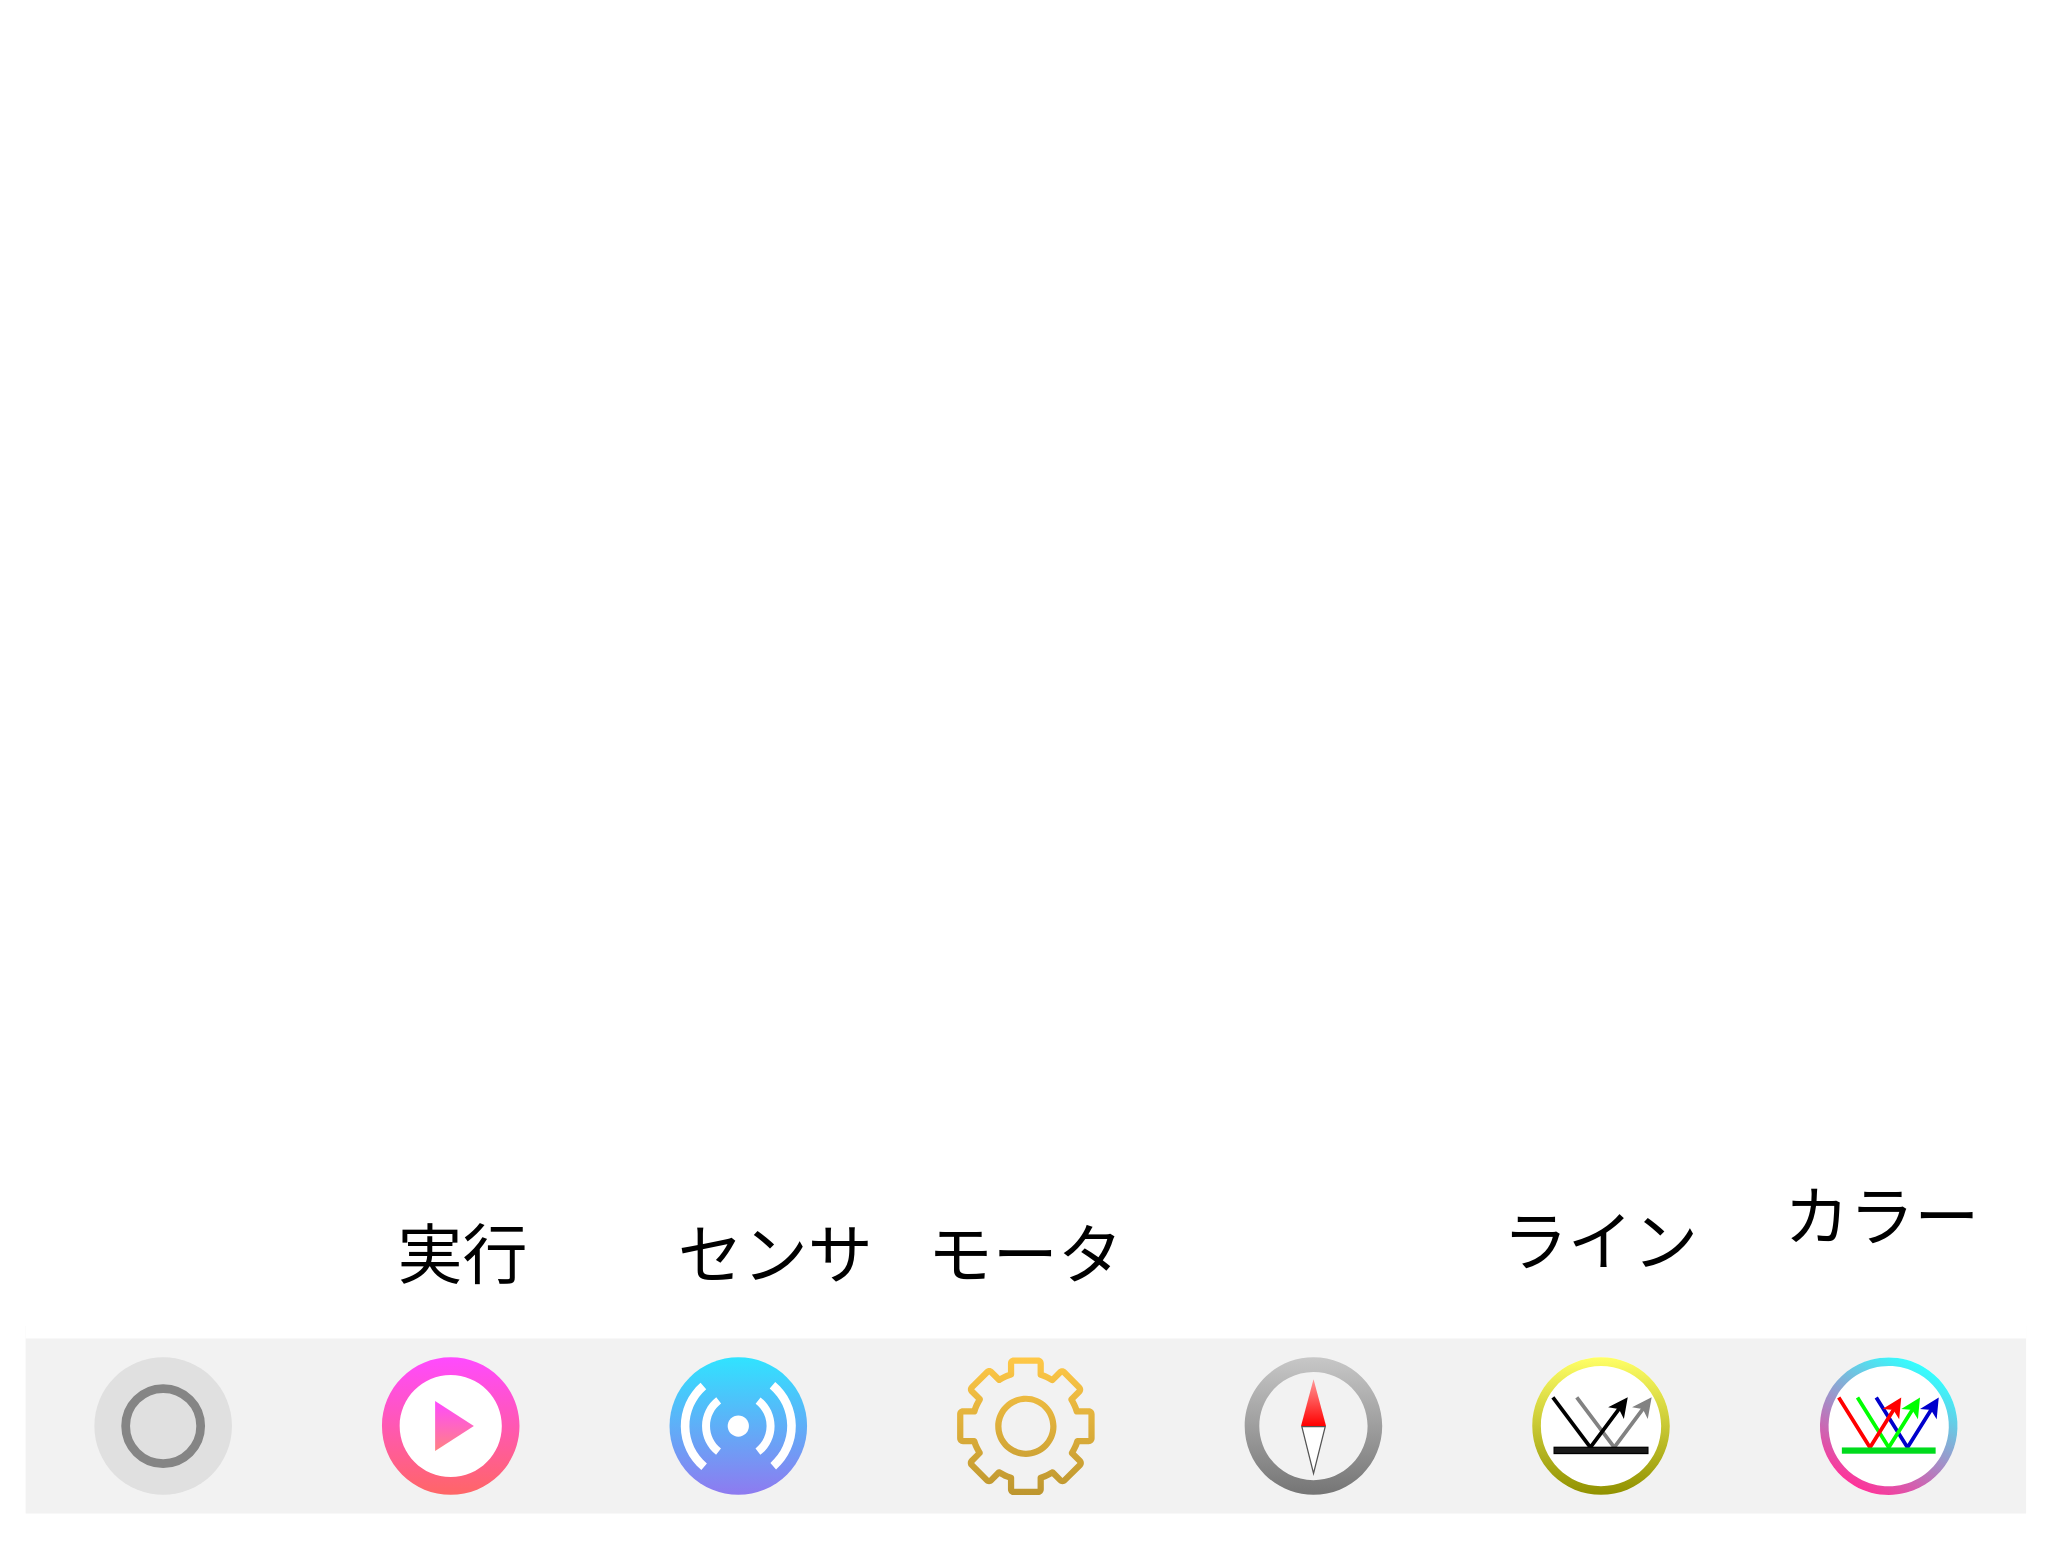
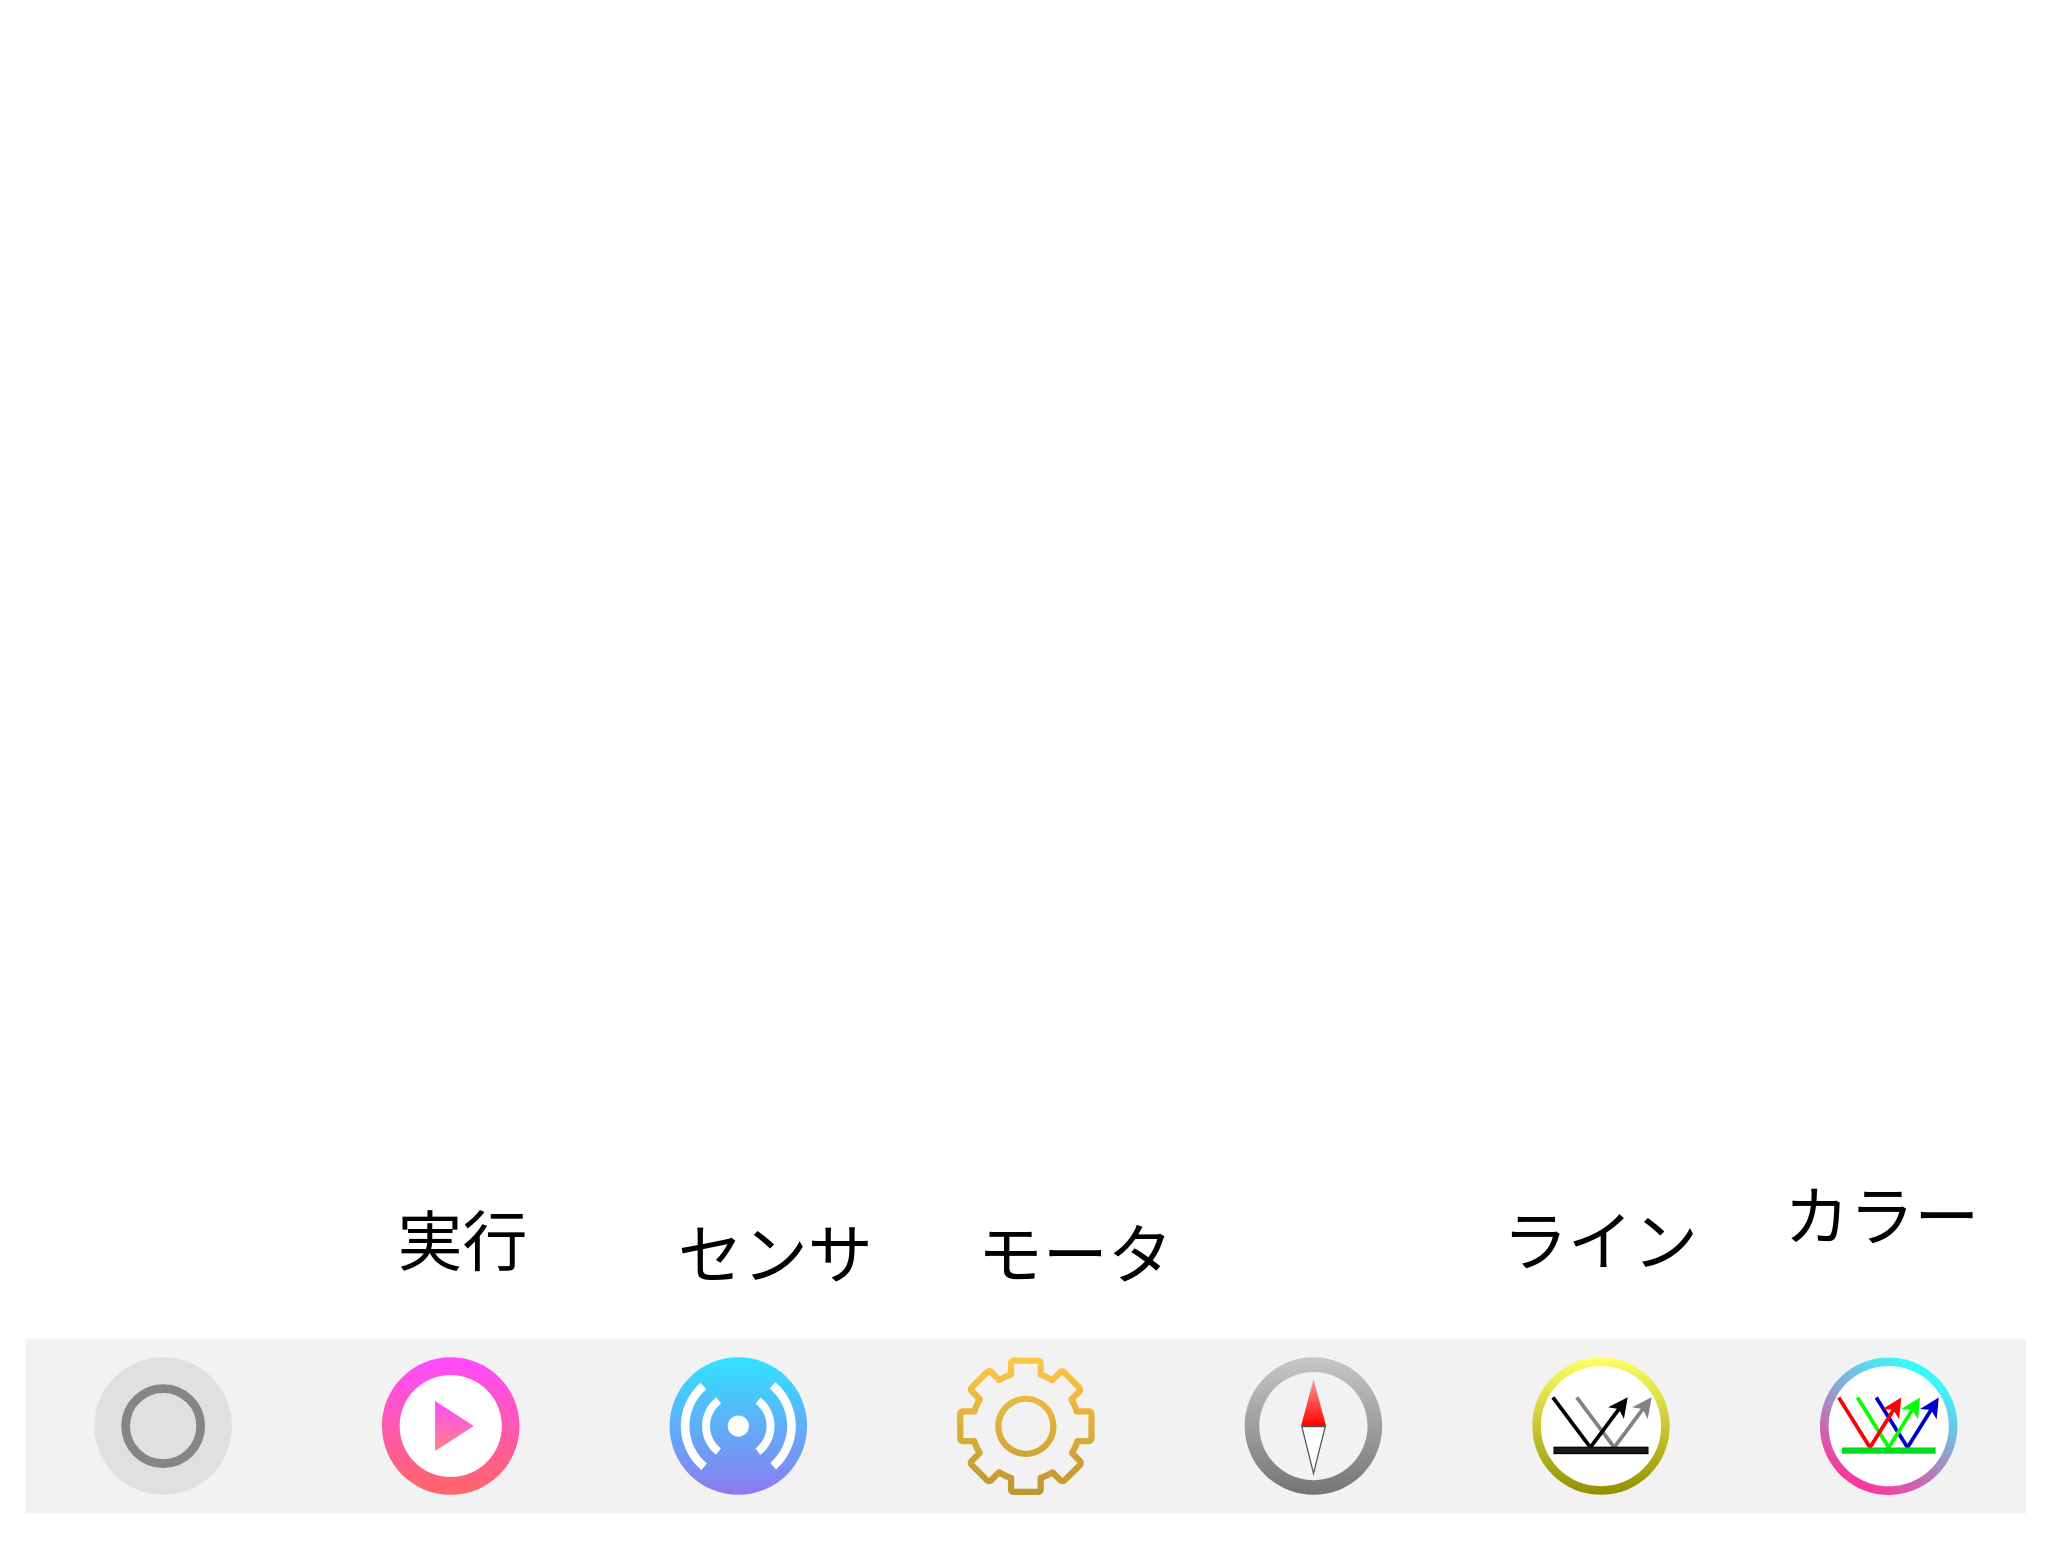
node "実行": moved (463, 1257) -> (463, 1244)
node "モータ": moved (1026, 1257) -> (1076, 1257)
